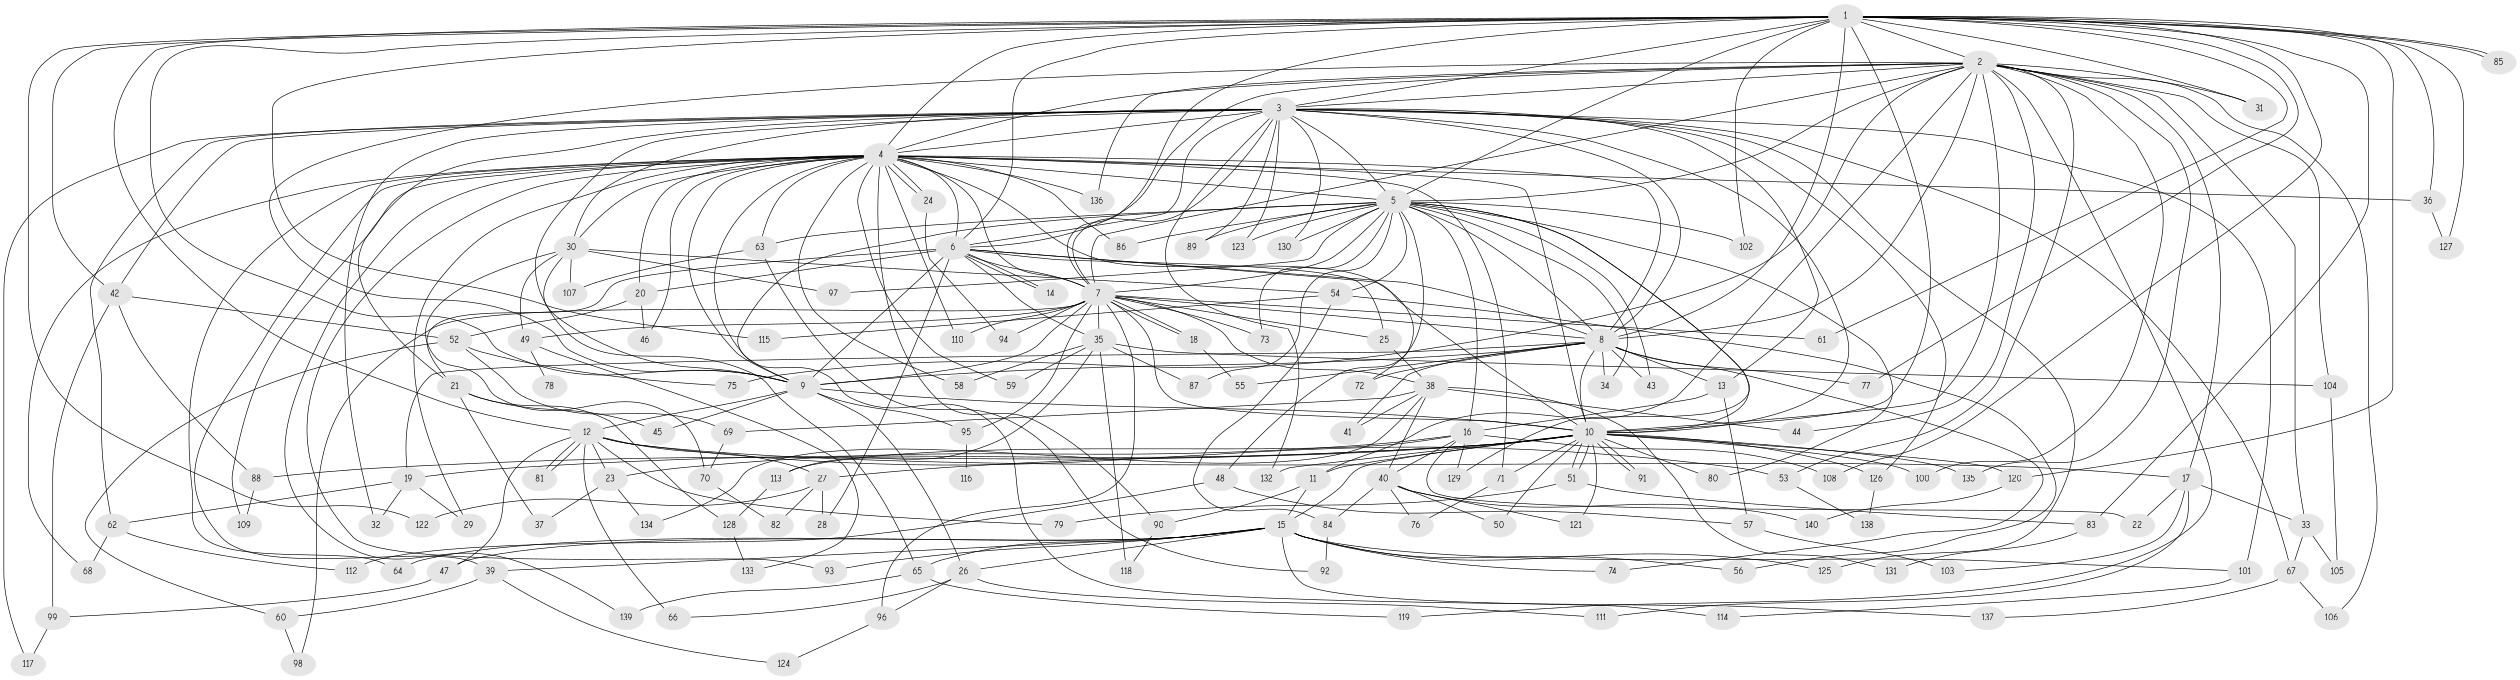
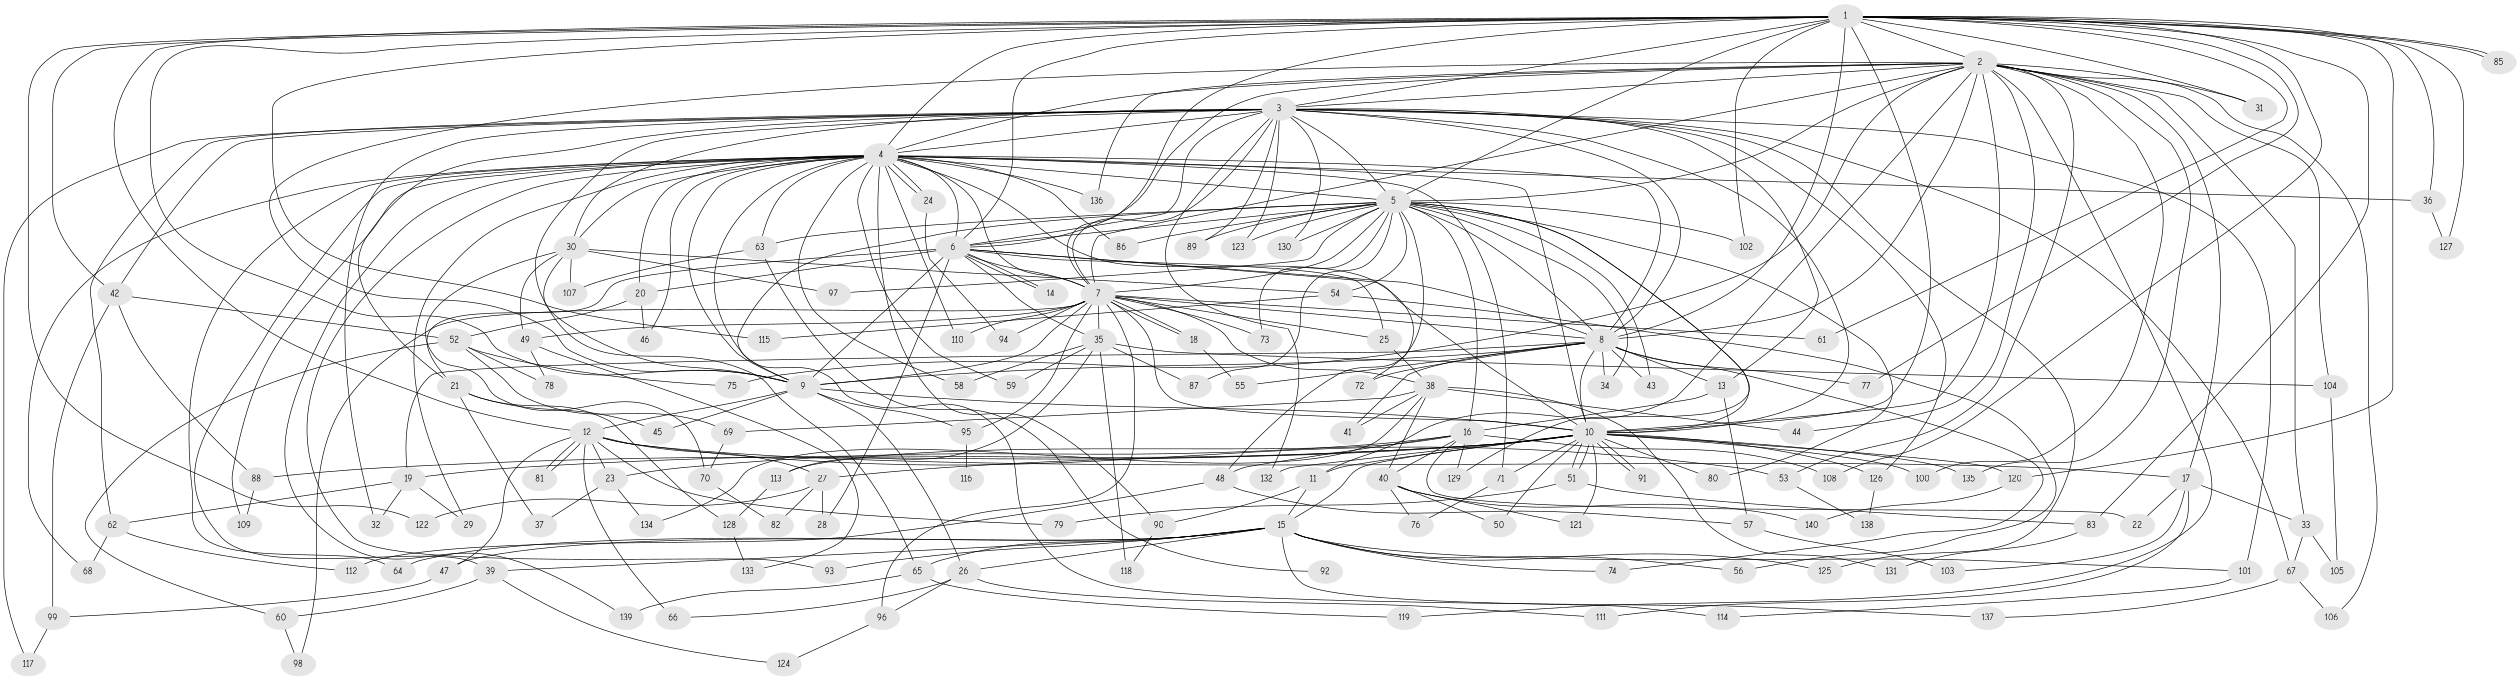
edge "5" -- "6": added
edge "52" -- "78": added
edge "16" -- "48": added
node "84": removed
